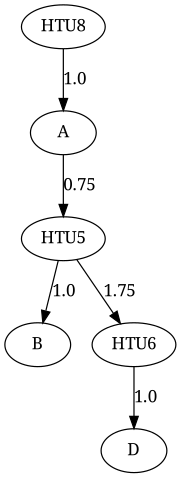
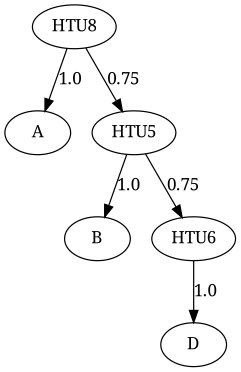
edge "A" -> "HTU5": now "HTU8" -> "HTU5"
edge "HTU5" -> "HTU6": label "1.75" -> "0.75"
